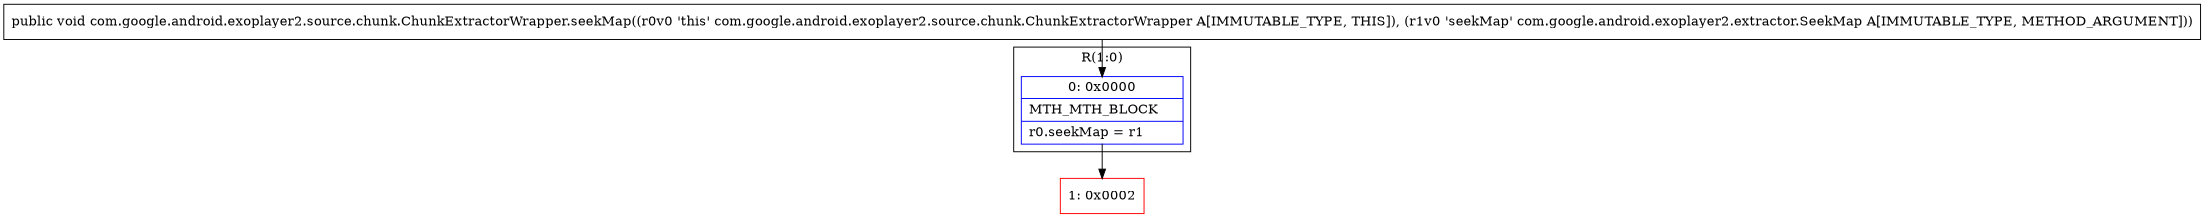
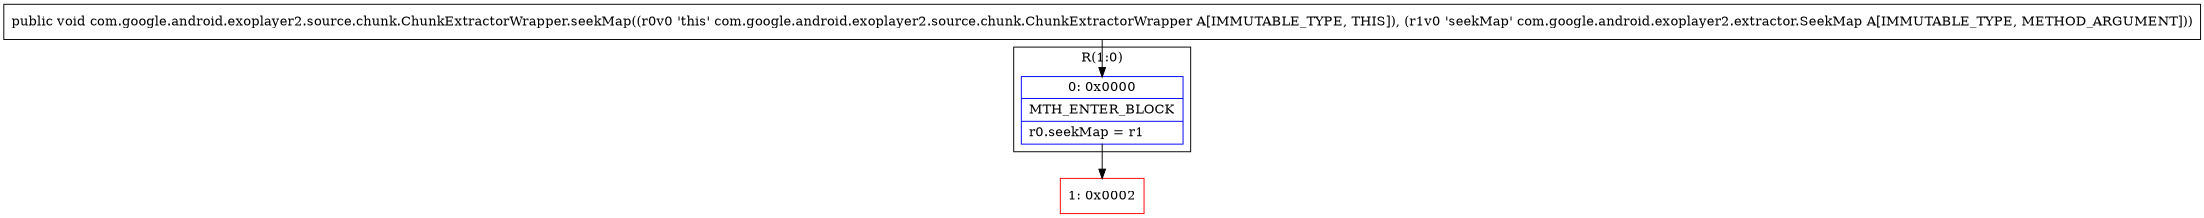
node "0: 0x0000": text "MTH_MTH_BLOCK" -> "MTH_ENTER_BLOCK"
